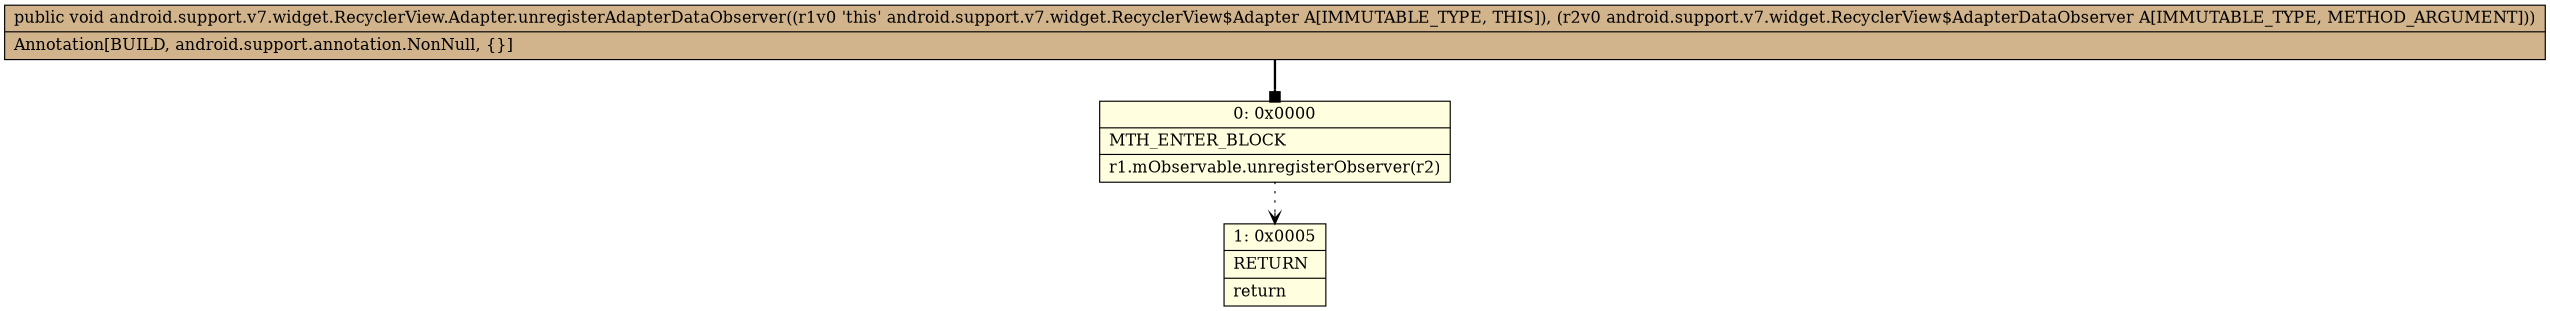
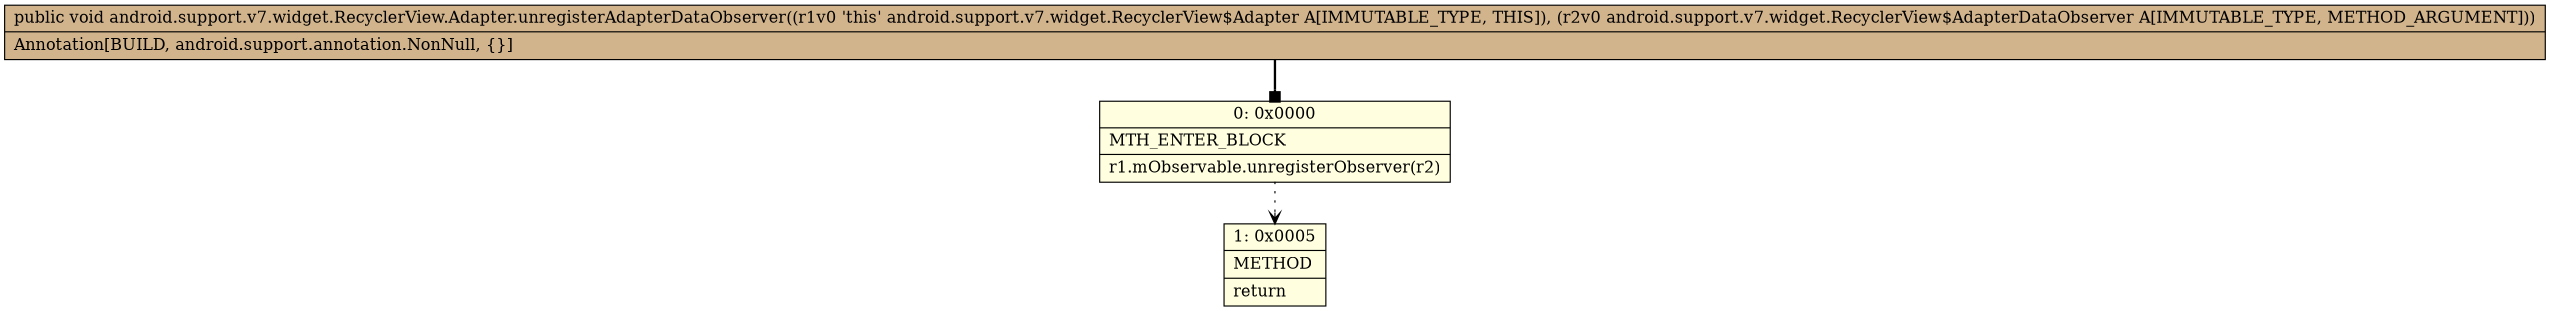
node "1: 0x0005": text "RETURN" -> "METHOD"
